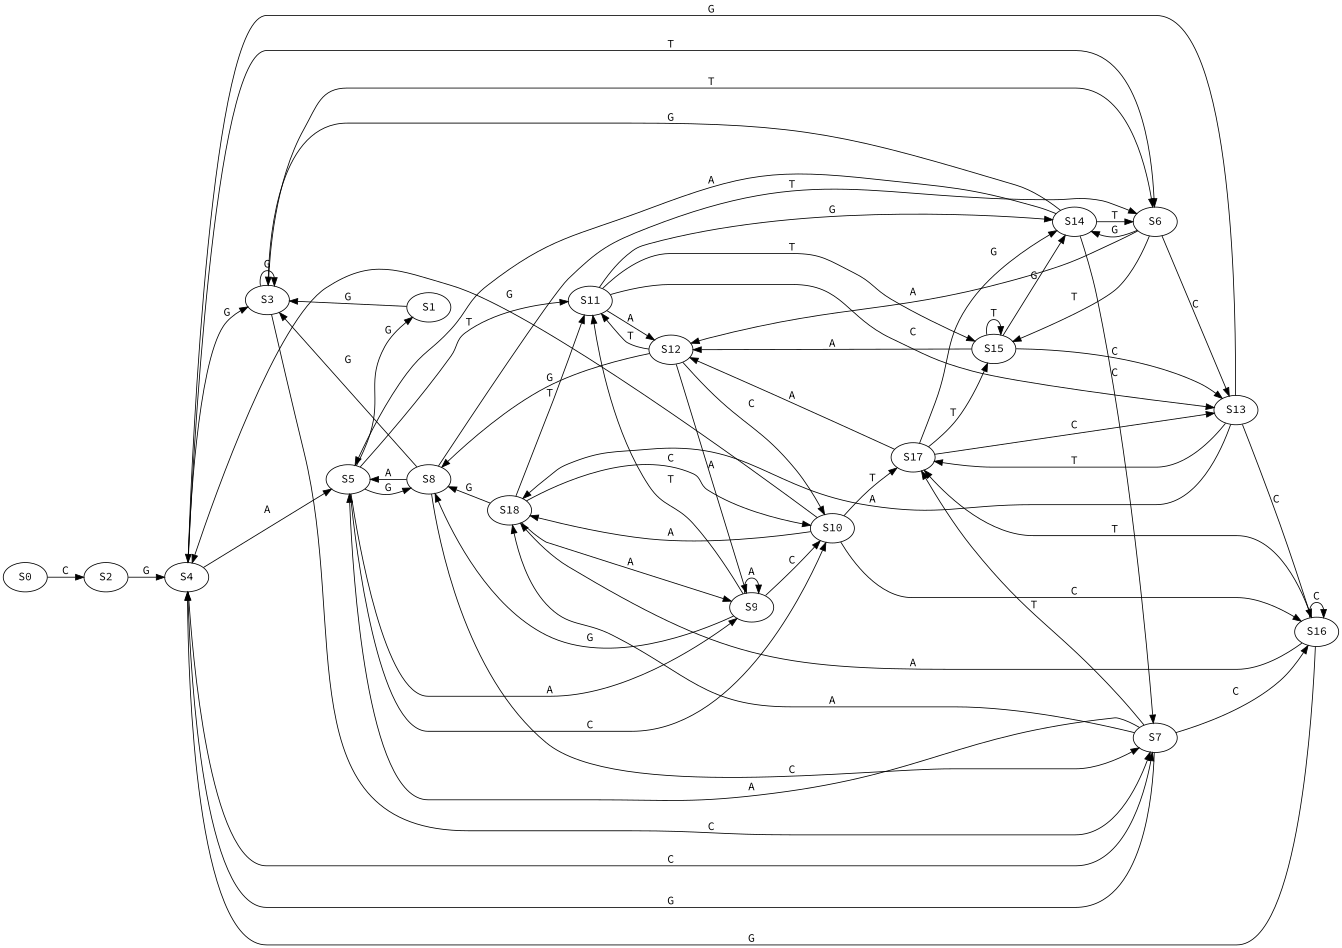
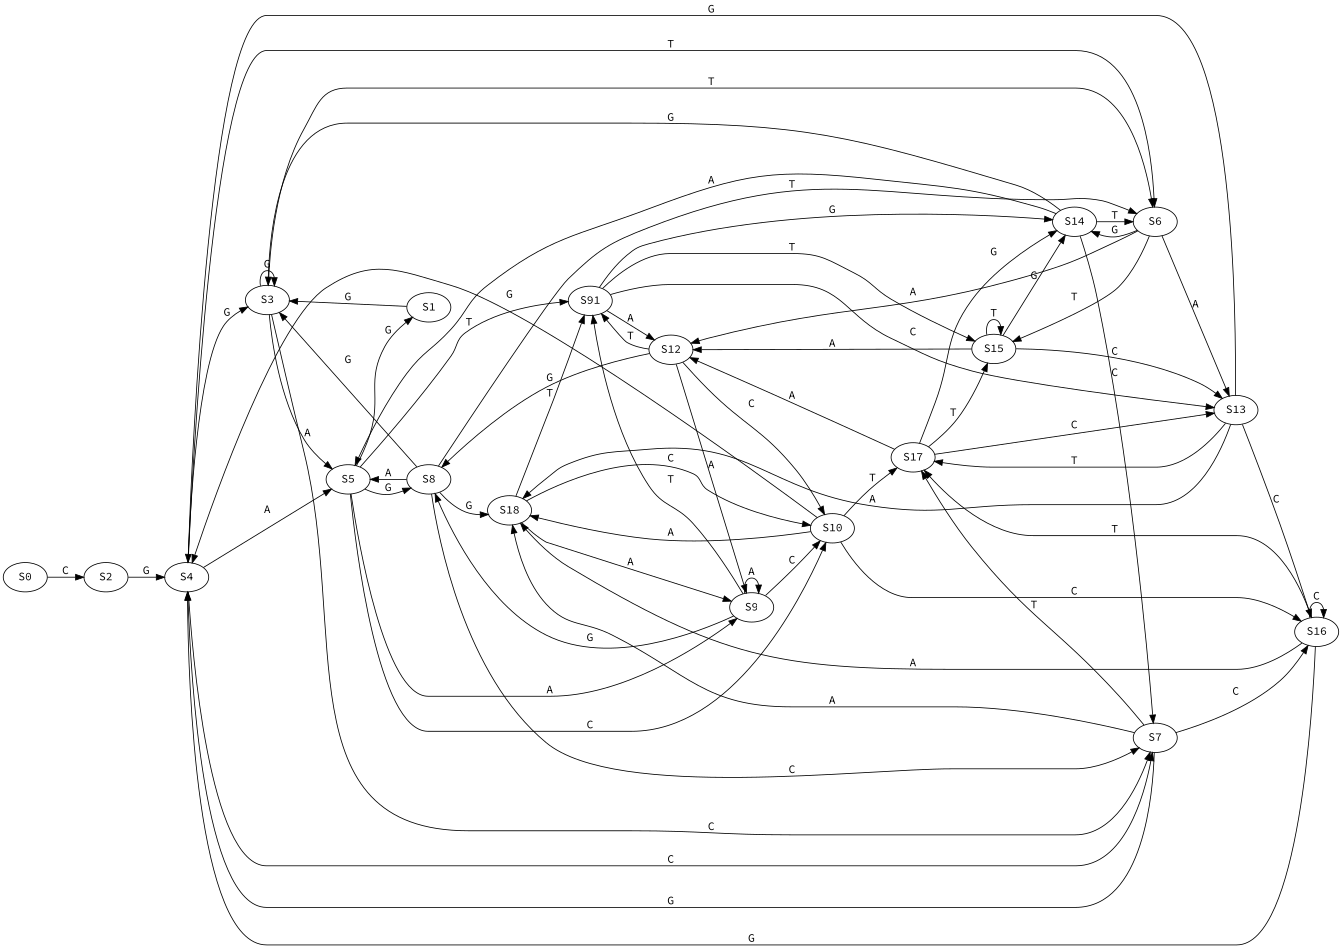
node "S11": label "S11" -> "S91"
edge "S6" -> "S13": label "C" -> "A"
edge "S18" -> "S8": reversed
edge "S7" -> "S5": now "S3" -> "S5"
